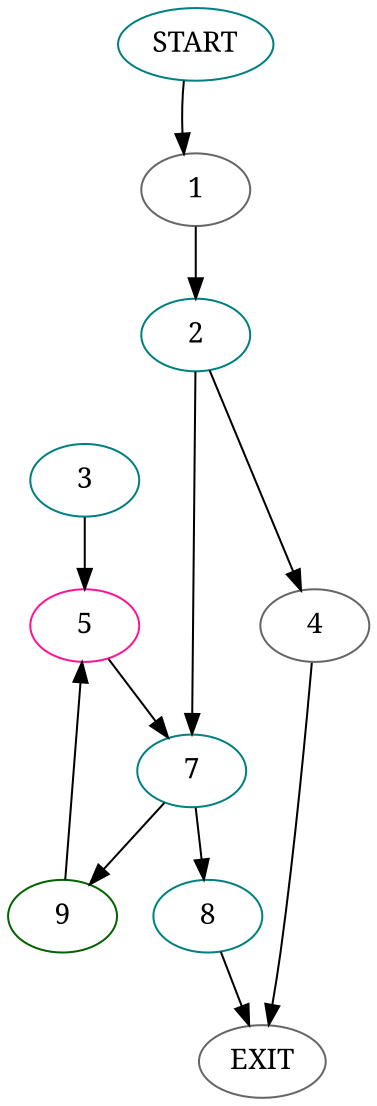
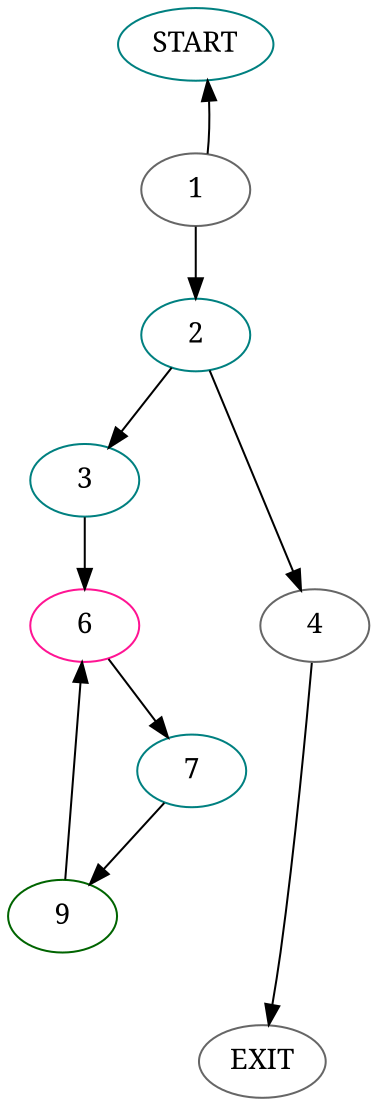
edge "START" -> "1": reversed
edge "2" -> "7": now "2" -> "3"
node "5": label "5" -> "6"
node "8": removed
